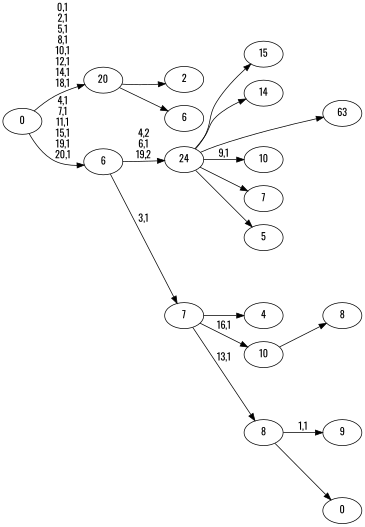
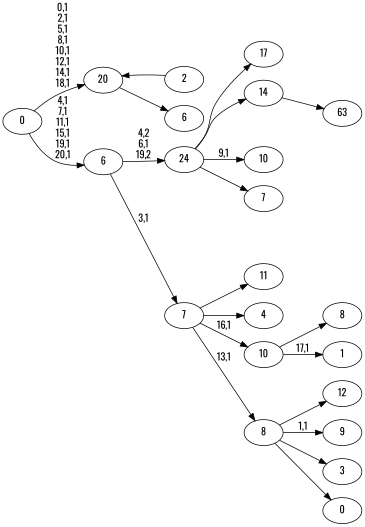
node "15": label "15" -> "17"
edge "20" -> "2": reversed
edge "24" -> "63": now "14" -> "63"
node "5": removed
node "11": added
node "1": added
node "12": added
node "3": added
